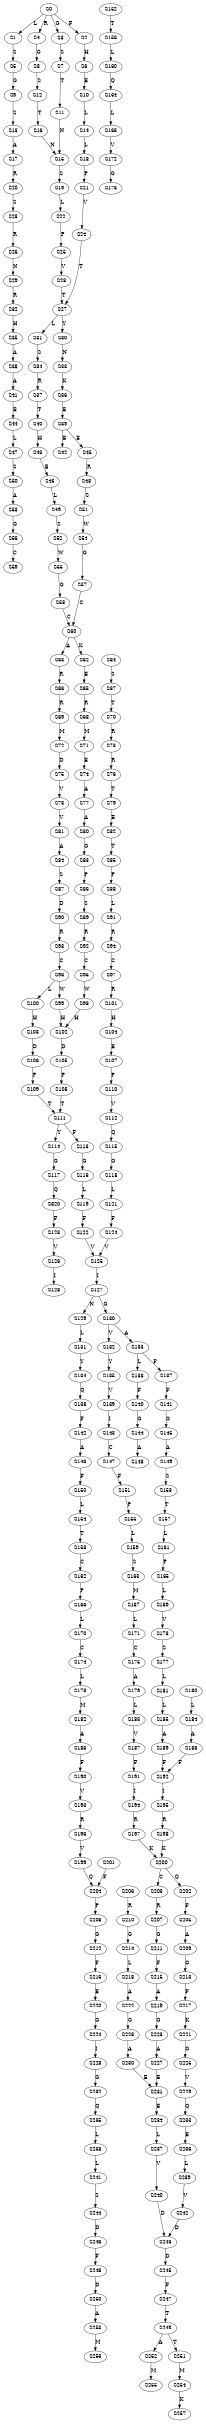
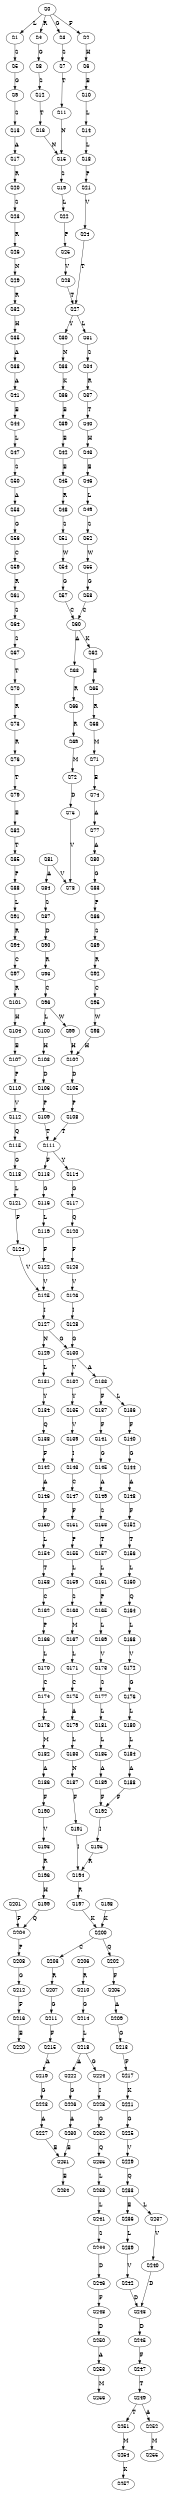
edge "S39" -> "S45": now "S42" -> "S45"
node "S61": added
edge "S78" -> "S81": reversed
node "S820": label "S820" -> "S120"
edge "S128" -> "S130": added, label "G"
edge "S148" -> "S152": added, label "F"
edge "S176" -> "S180": added, label "L"
edge "S183" -> "S187": label "V" -> "N"
edge "S195" -> "S198": now "S195" -> "S194"
edge "S196" -> "S199": label "V" -> "H"
edge "S220" -> "S224": now "S218" -> "S224"
edge "S234" -> "S237": now "S233" -> "S237"
